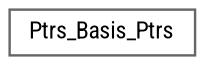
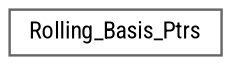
node "Ptrs_Basis_Ptrs": label "Ptrs_Basis_Ptrs" -> "Rolling_Basis_Ptrs"
